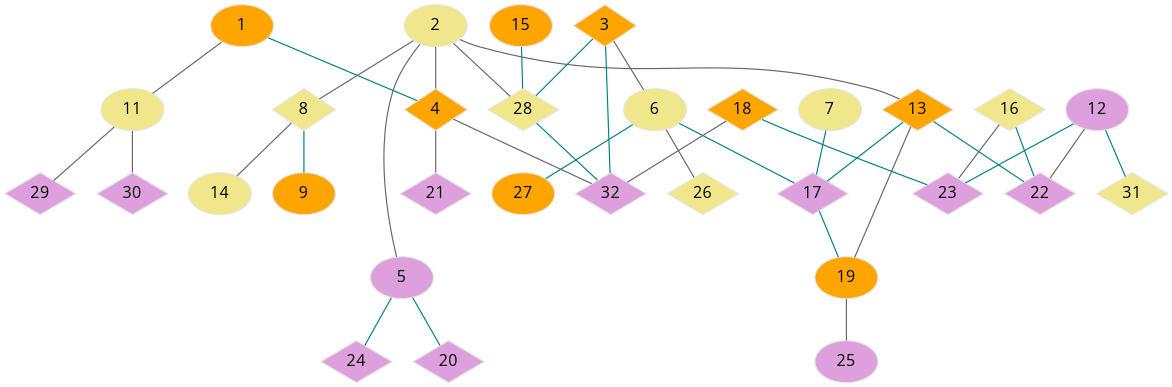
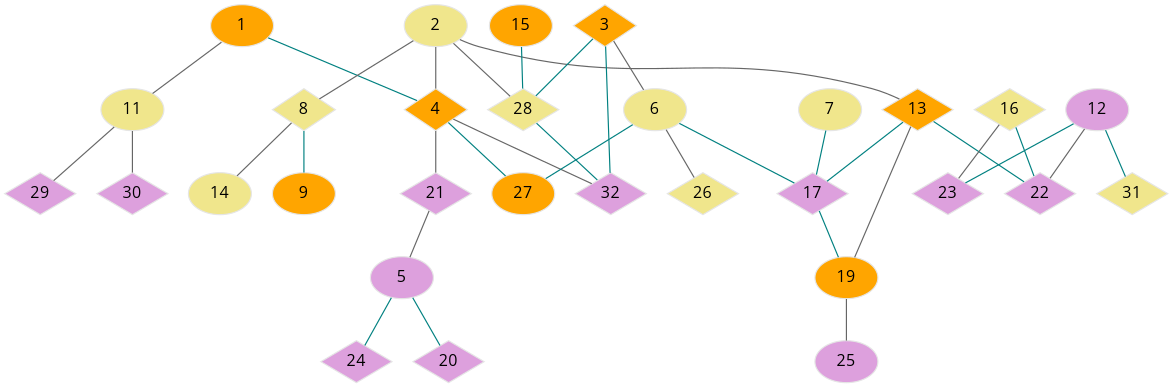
node "18": removed
edge "2" -- "5": now "21" -- "5"
edge "4" -- "27": added
